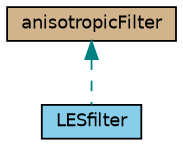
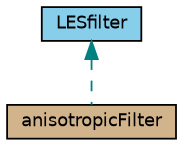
edge "LESfilter" -> "anisotropicFilter": reversed
